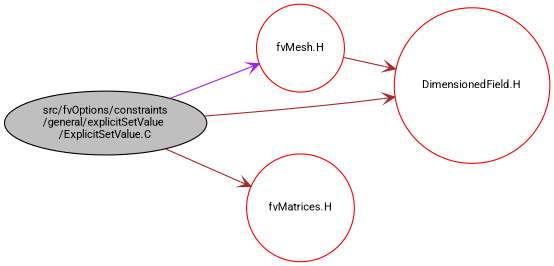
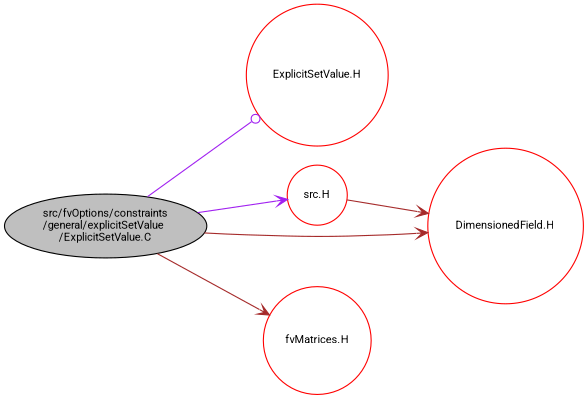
node "fvMesh.H": label "fvMesh.H" -> "src.H"
node "ExplicitSetValue.H": added
